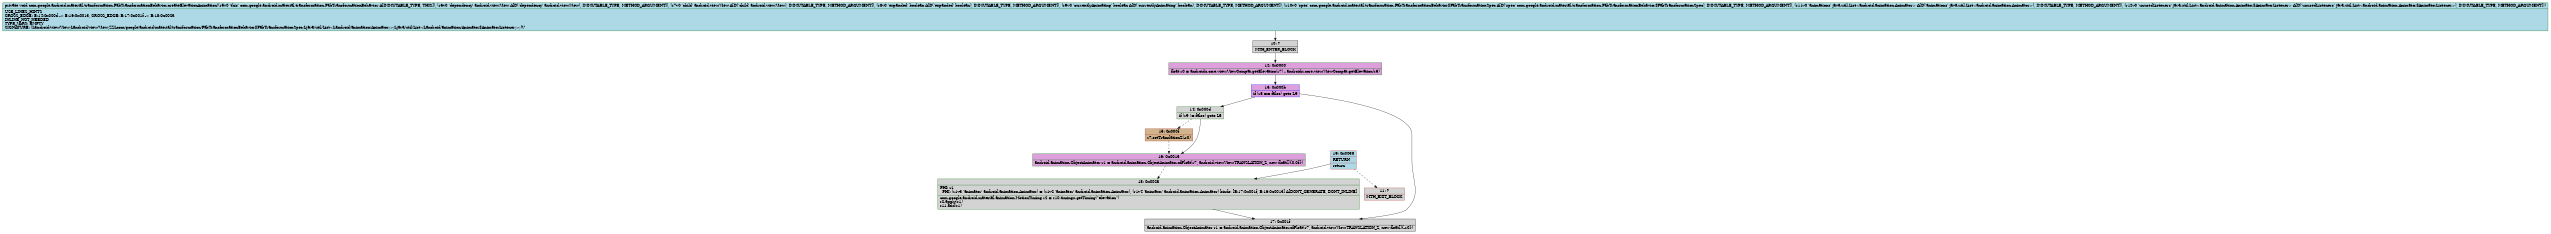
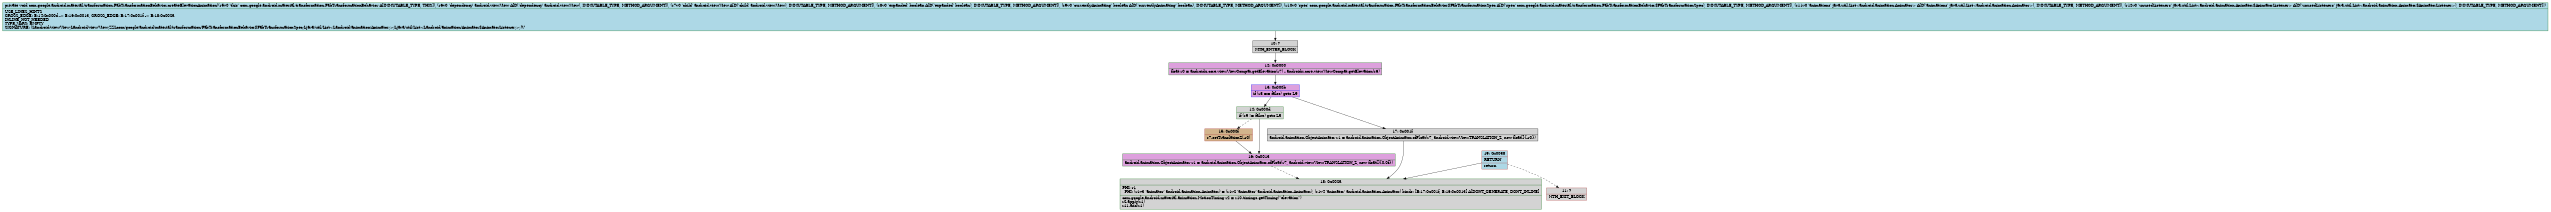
edge "15: 0x000f" -> "16: 0x0013": style dashed -> solid
edge "18: 0x002a" -> "17: 0x001f": reversed
